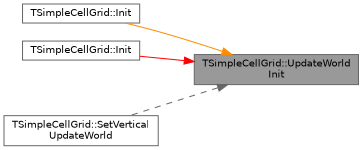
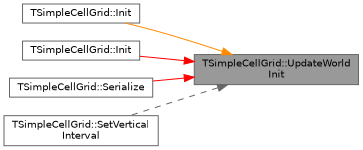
node "TSimpleCellGrid::Serialize": added
node "TSimpleCellGrid::SetVertical UpdateWorld": label "TSimpleCellGrid::SetVertical UpdateWorld" -> "TSimpleCellGrid::SetVertical Interval"
